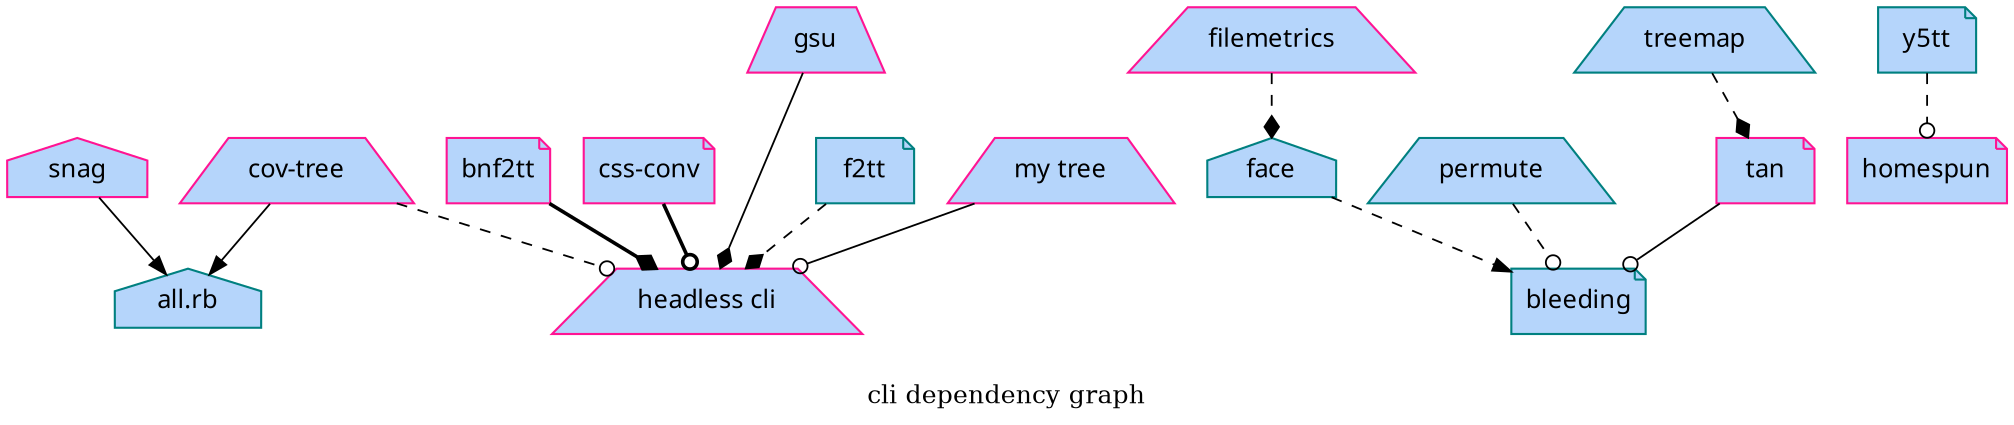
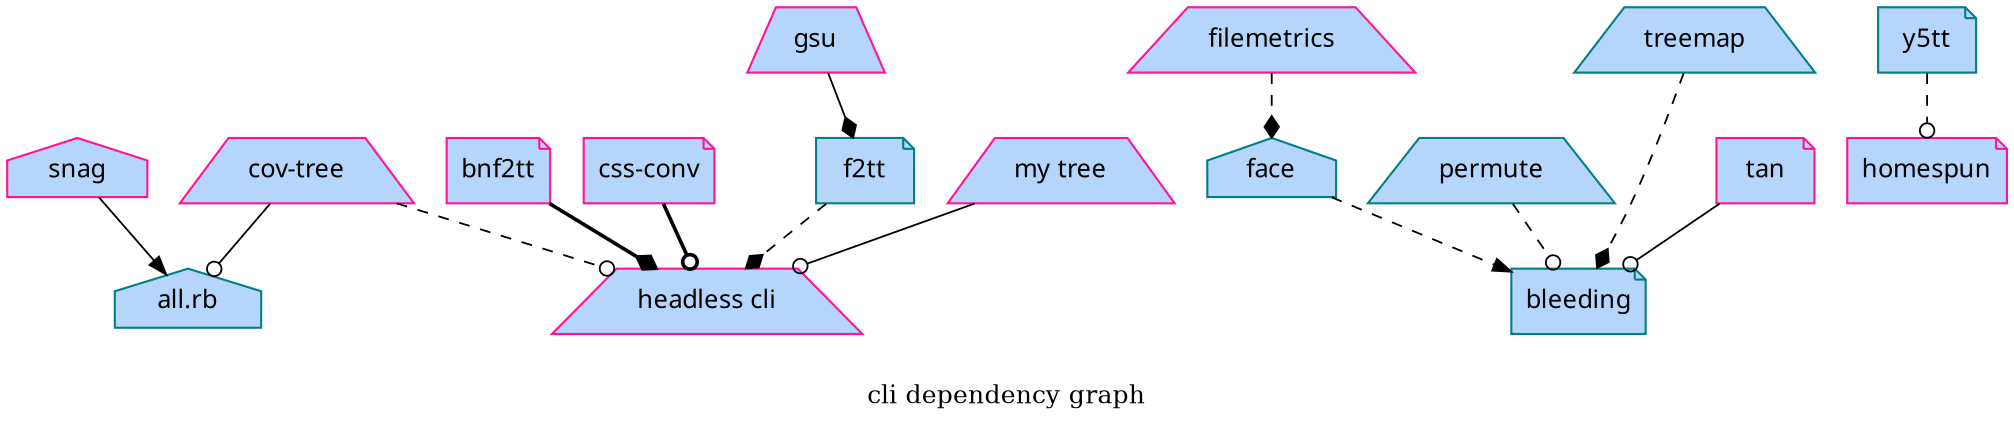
edge "treemap" -> "tan": now "treemap" -> "bleeding"
edge "gsu" -> "headless cli": now "gsu" -> "f2tt"
edge "cov-tree" -> "all.rb": arrowhead normal -> odot
